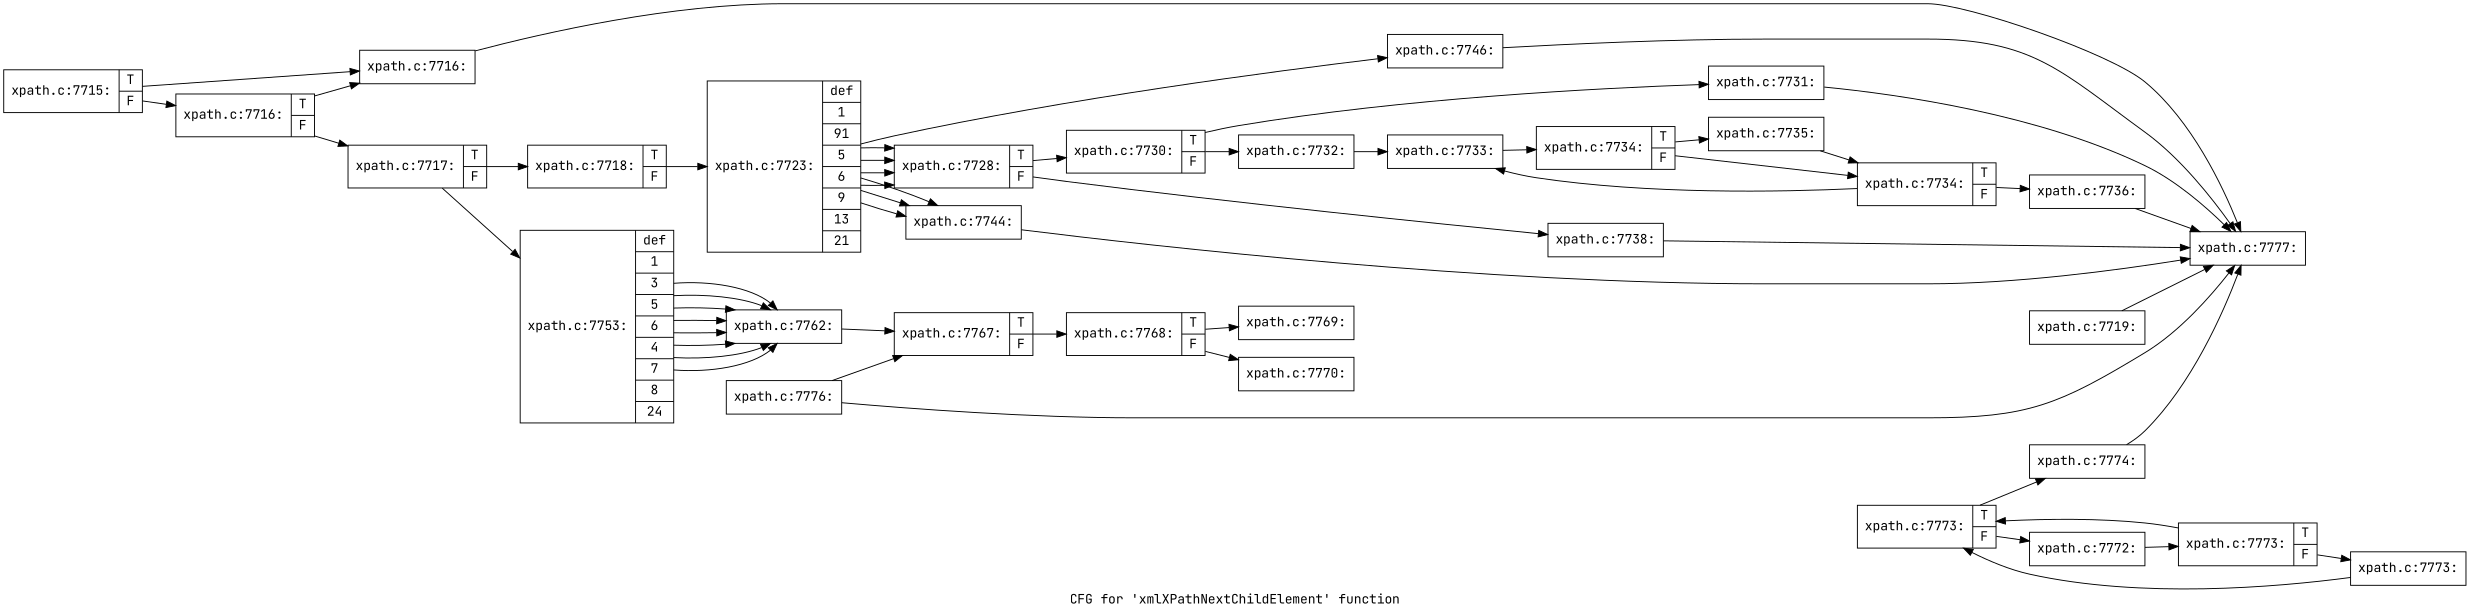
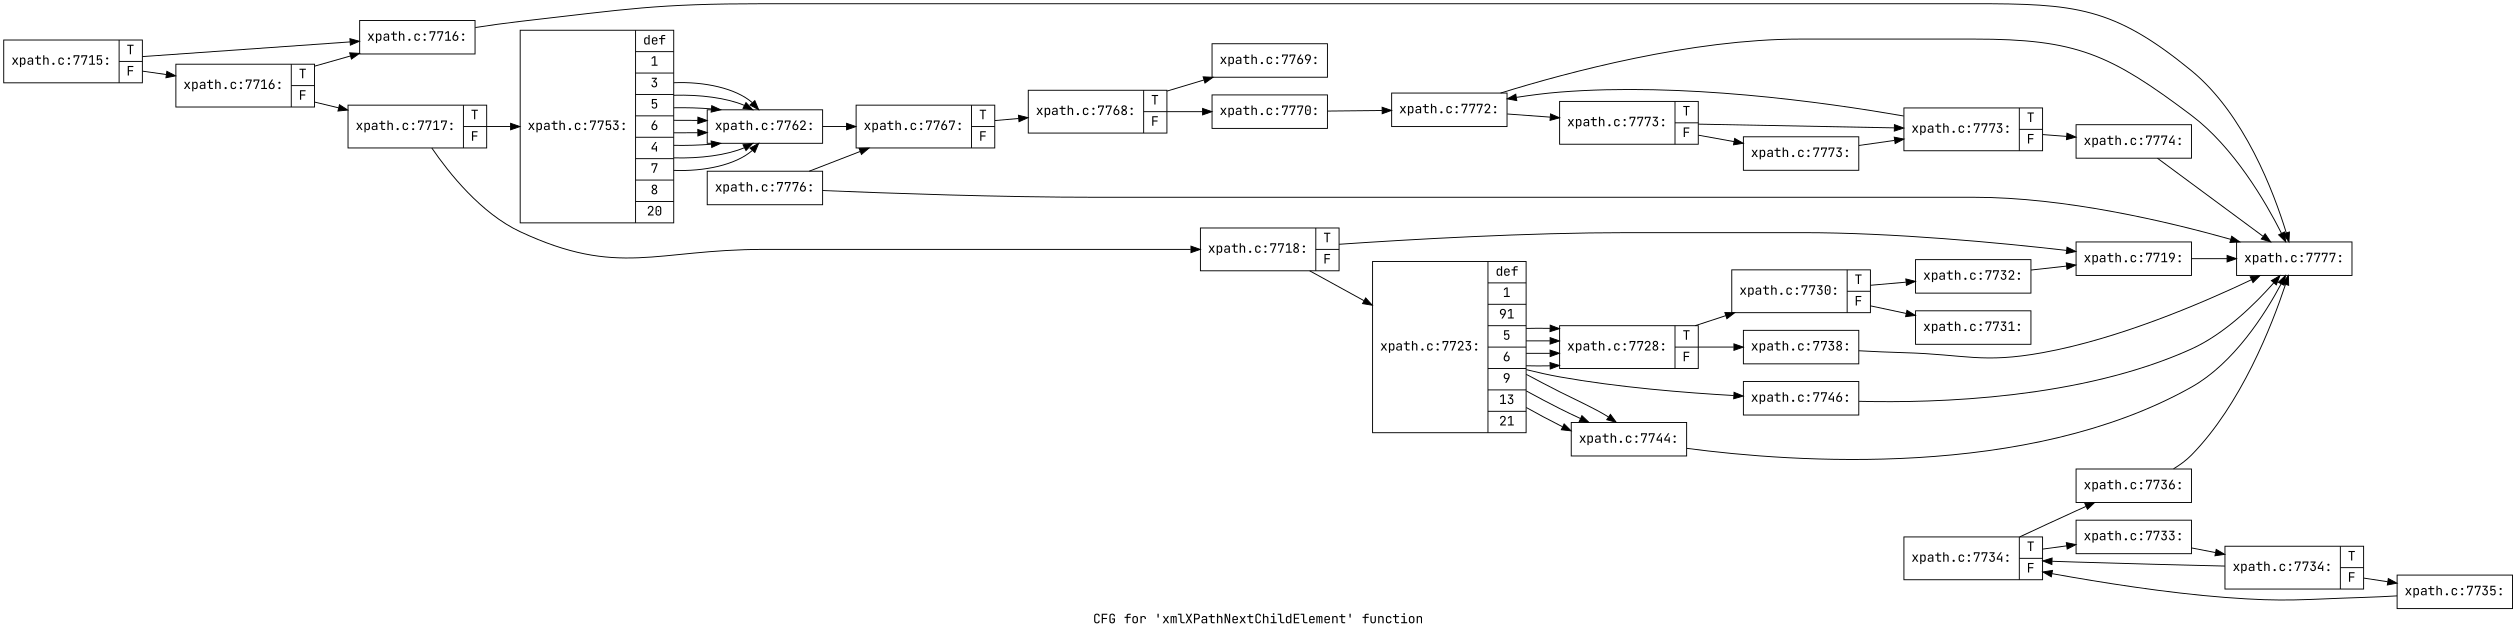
edge "xpath.c:7770:" -> "xpath.c:7772:": added
edge "xpath.c:7731:" -> "xpath.c:7777:": now "xpath.c:7772:" -> "xpath.c:7777:"
edge "xpath.c:7732:" -> "xpath.c:7733:": now "xpath.c:7732:" -> "xpath.c:7719:"
edge "xpath.c:7718:" -> "xpath.c:7719:": added
node "xpath.c:7753:": text "24" -> "20"
